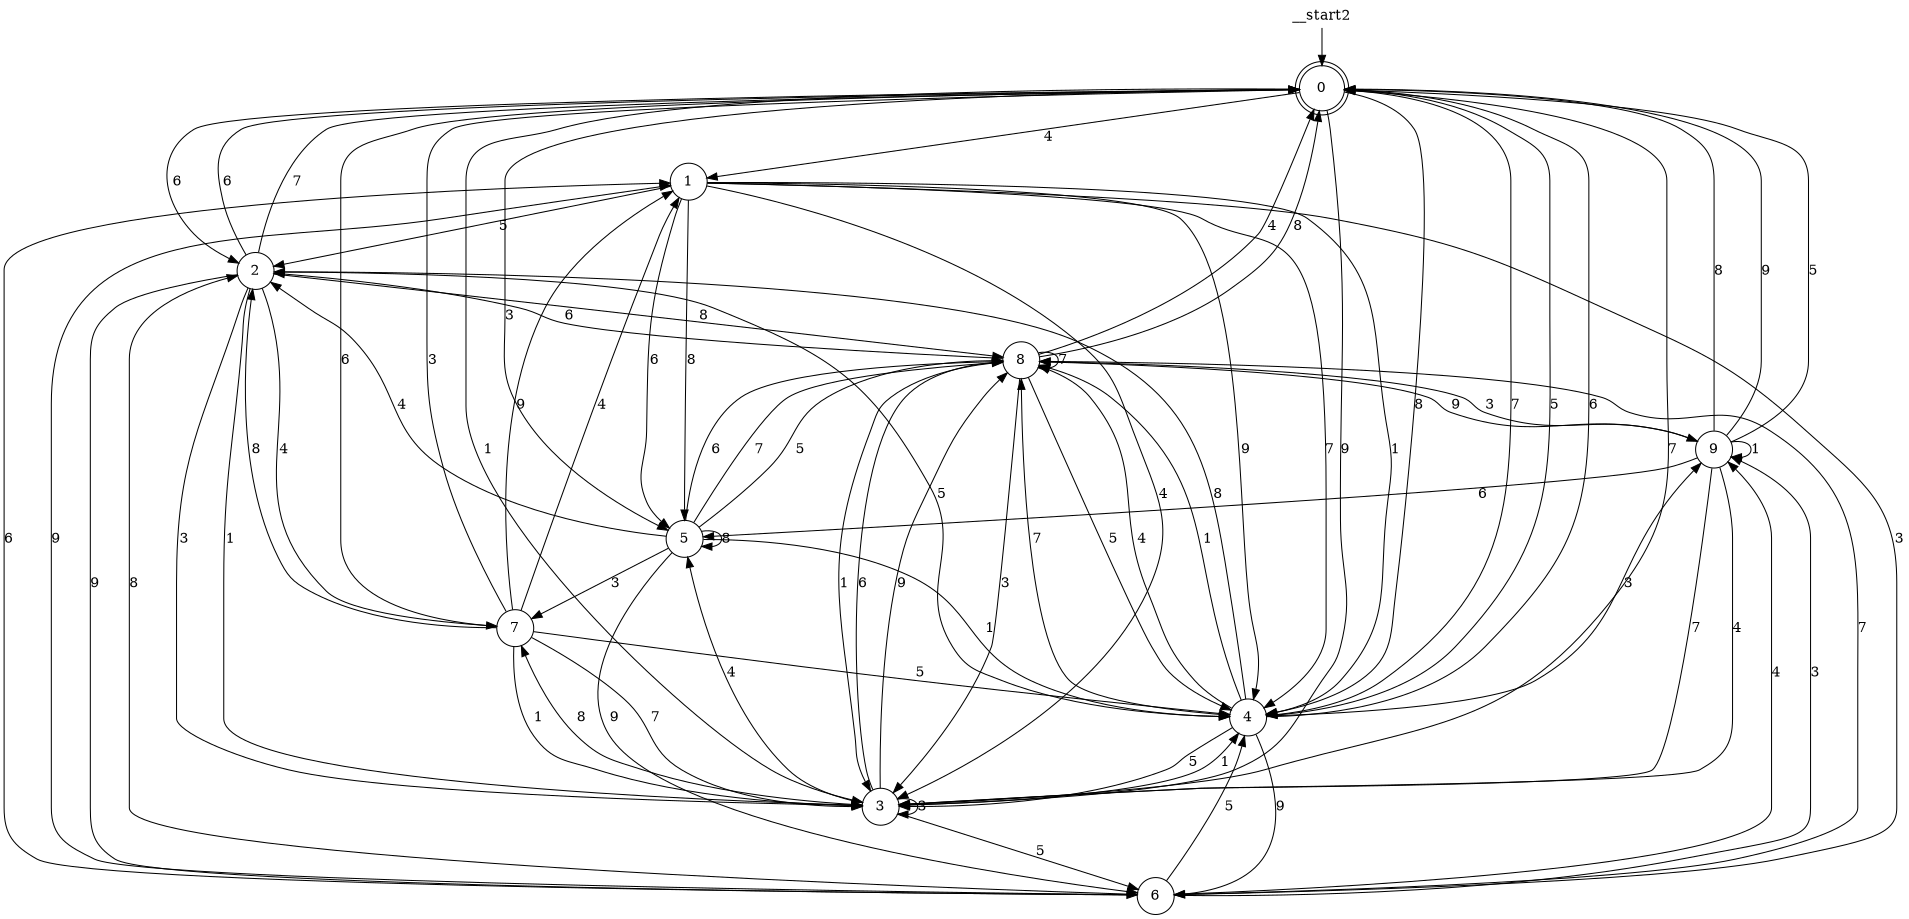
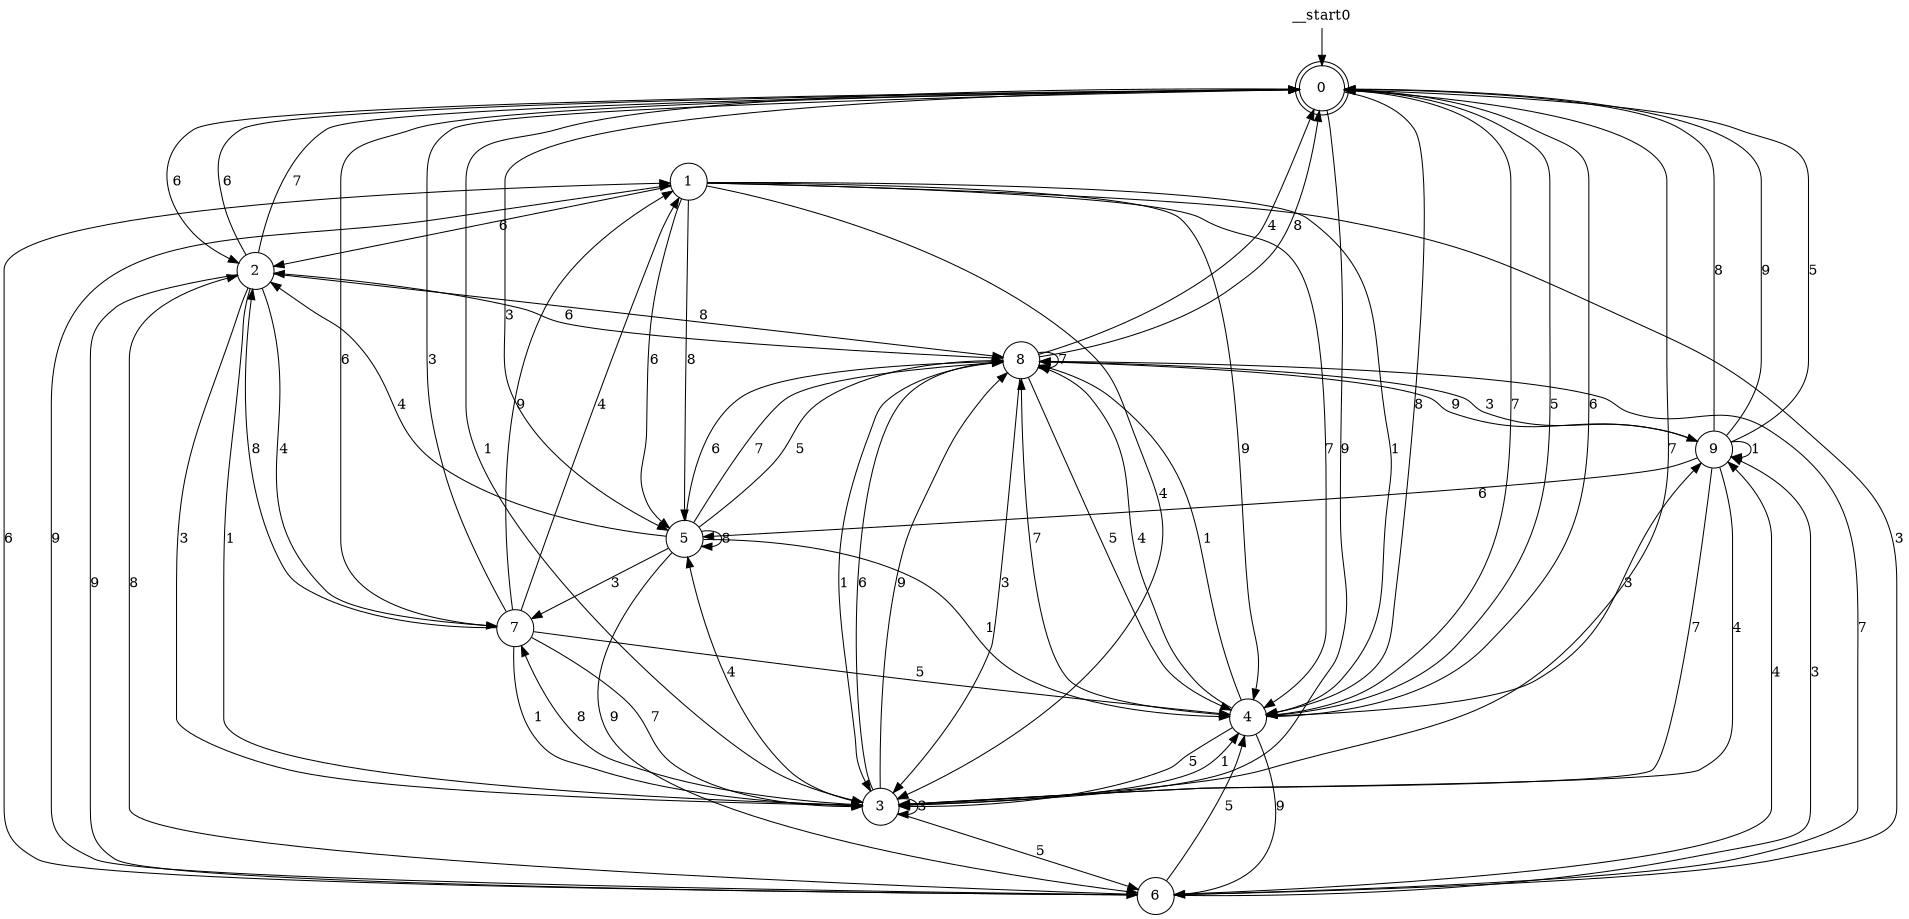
node "__start2": label "__start2" -> "__start0"
edge "0" -> "1": removed, label "4"
edge "1" -> "2": label "5" -> "6"
edge "4" -> "2": removed, label "8"
edge "2" -> "4": removed, label "5"
